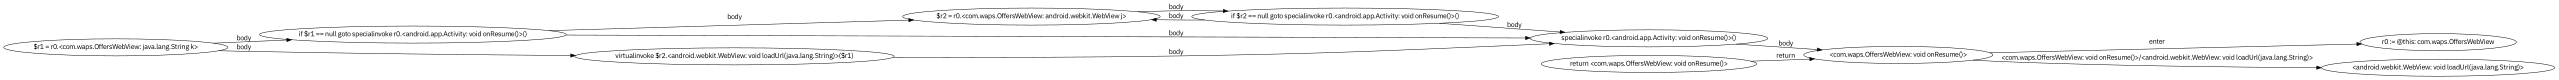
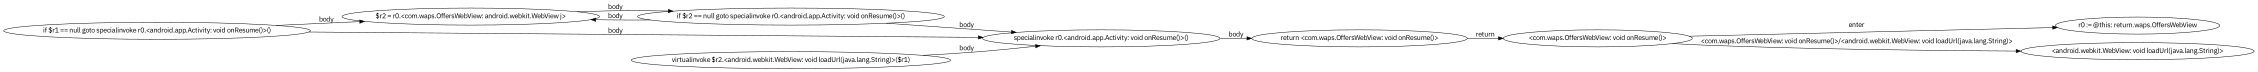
node "r0 := @this: com.waps.OffersWebView": label "r0 := @this: com.waps.OffersWebView" -> "r0 := @this: return.waps.OffersWebView"
node "$r1 = r0.<com.waps.OffersWebView: java.lang.String k>": removed
edge "specialinvoke r0.<android.app.Activity: void onResume()>()" -> "<com.waps.OffersWebView: void onResume()>": now "specialinvoke r0.<android.app.Activity: void onResume()>()" -> "return <com.waps.OffersWebView: void onResume()>"
